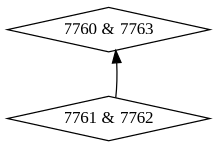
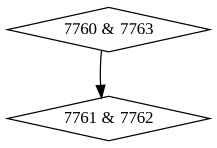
edge "7761 & 7762" -> "7760 & 7763": reversed
